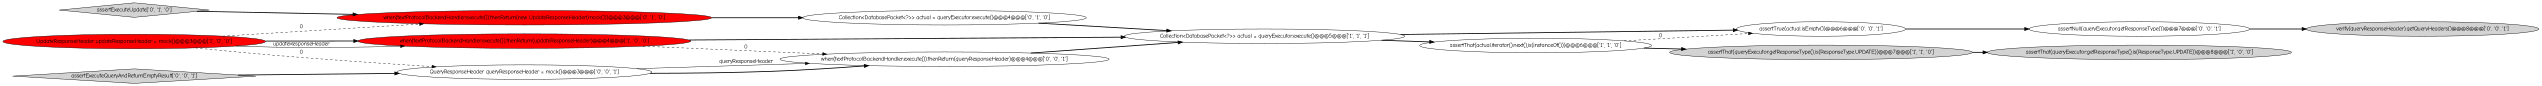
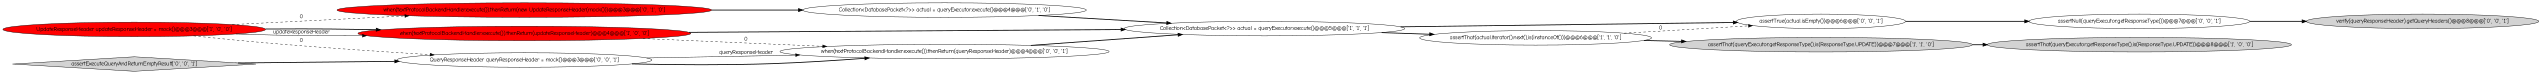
node "assertExecuteUpdate['0', '1', '0']": removed
